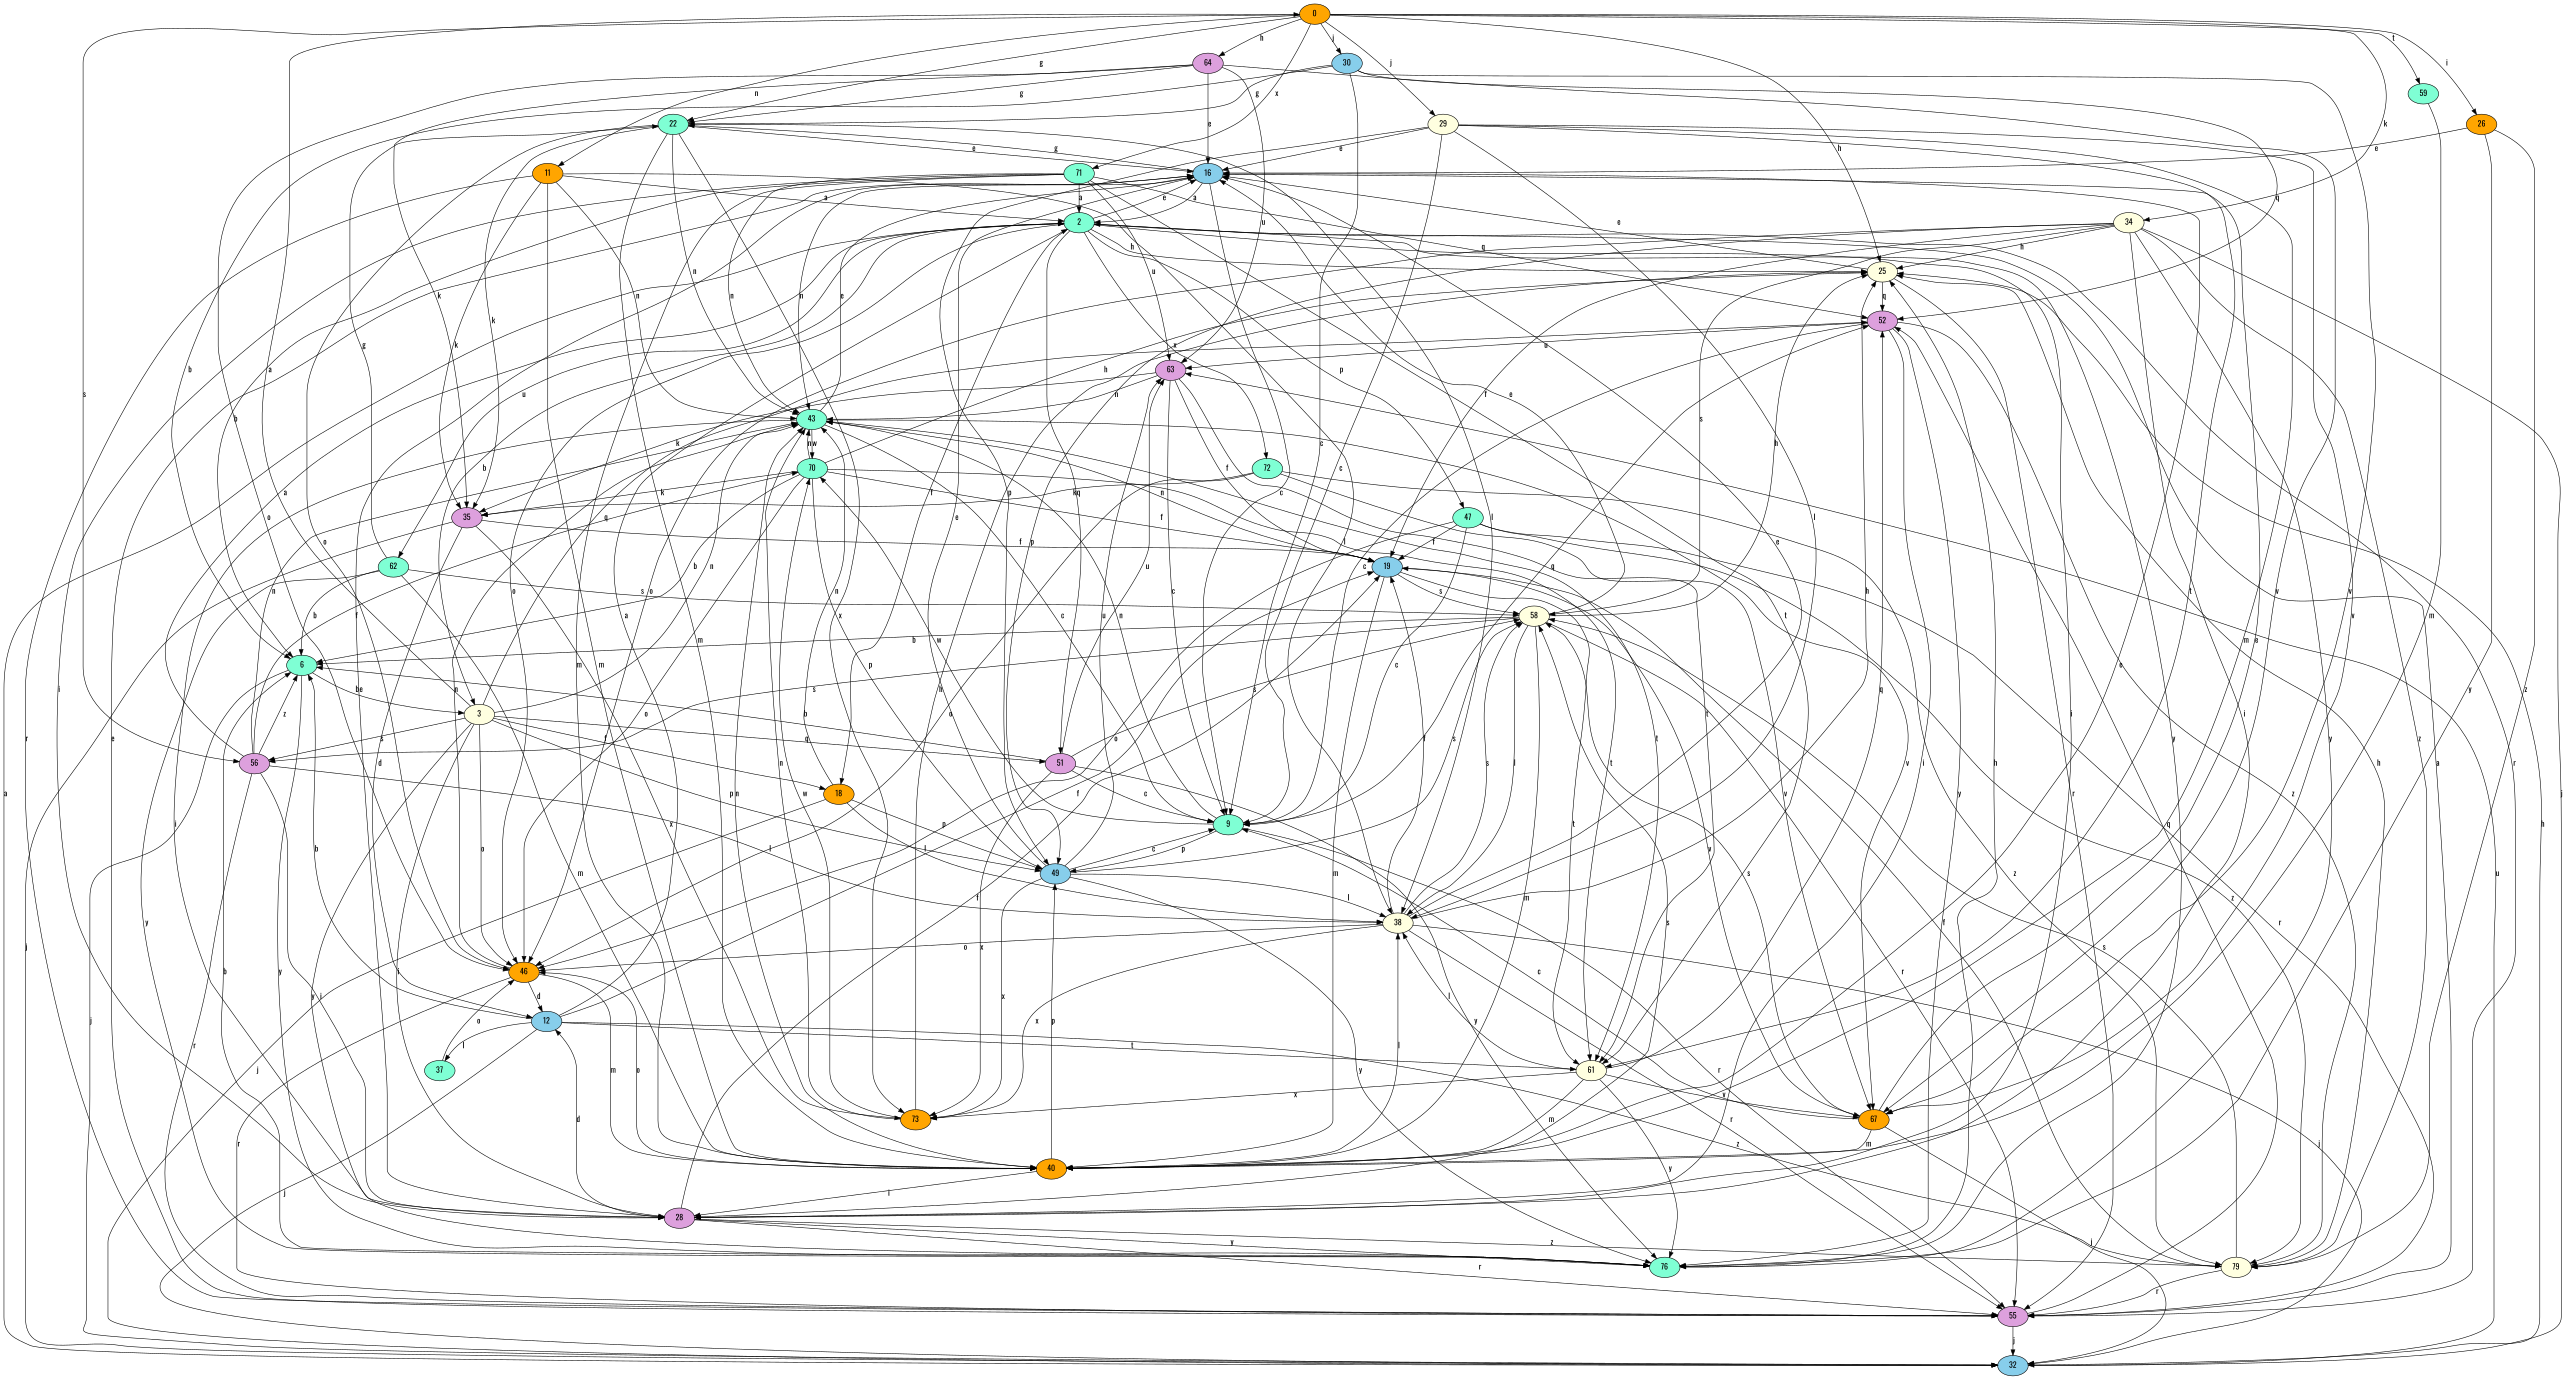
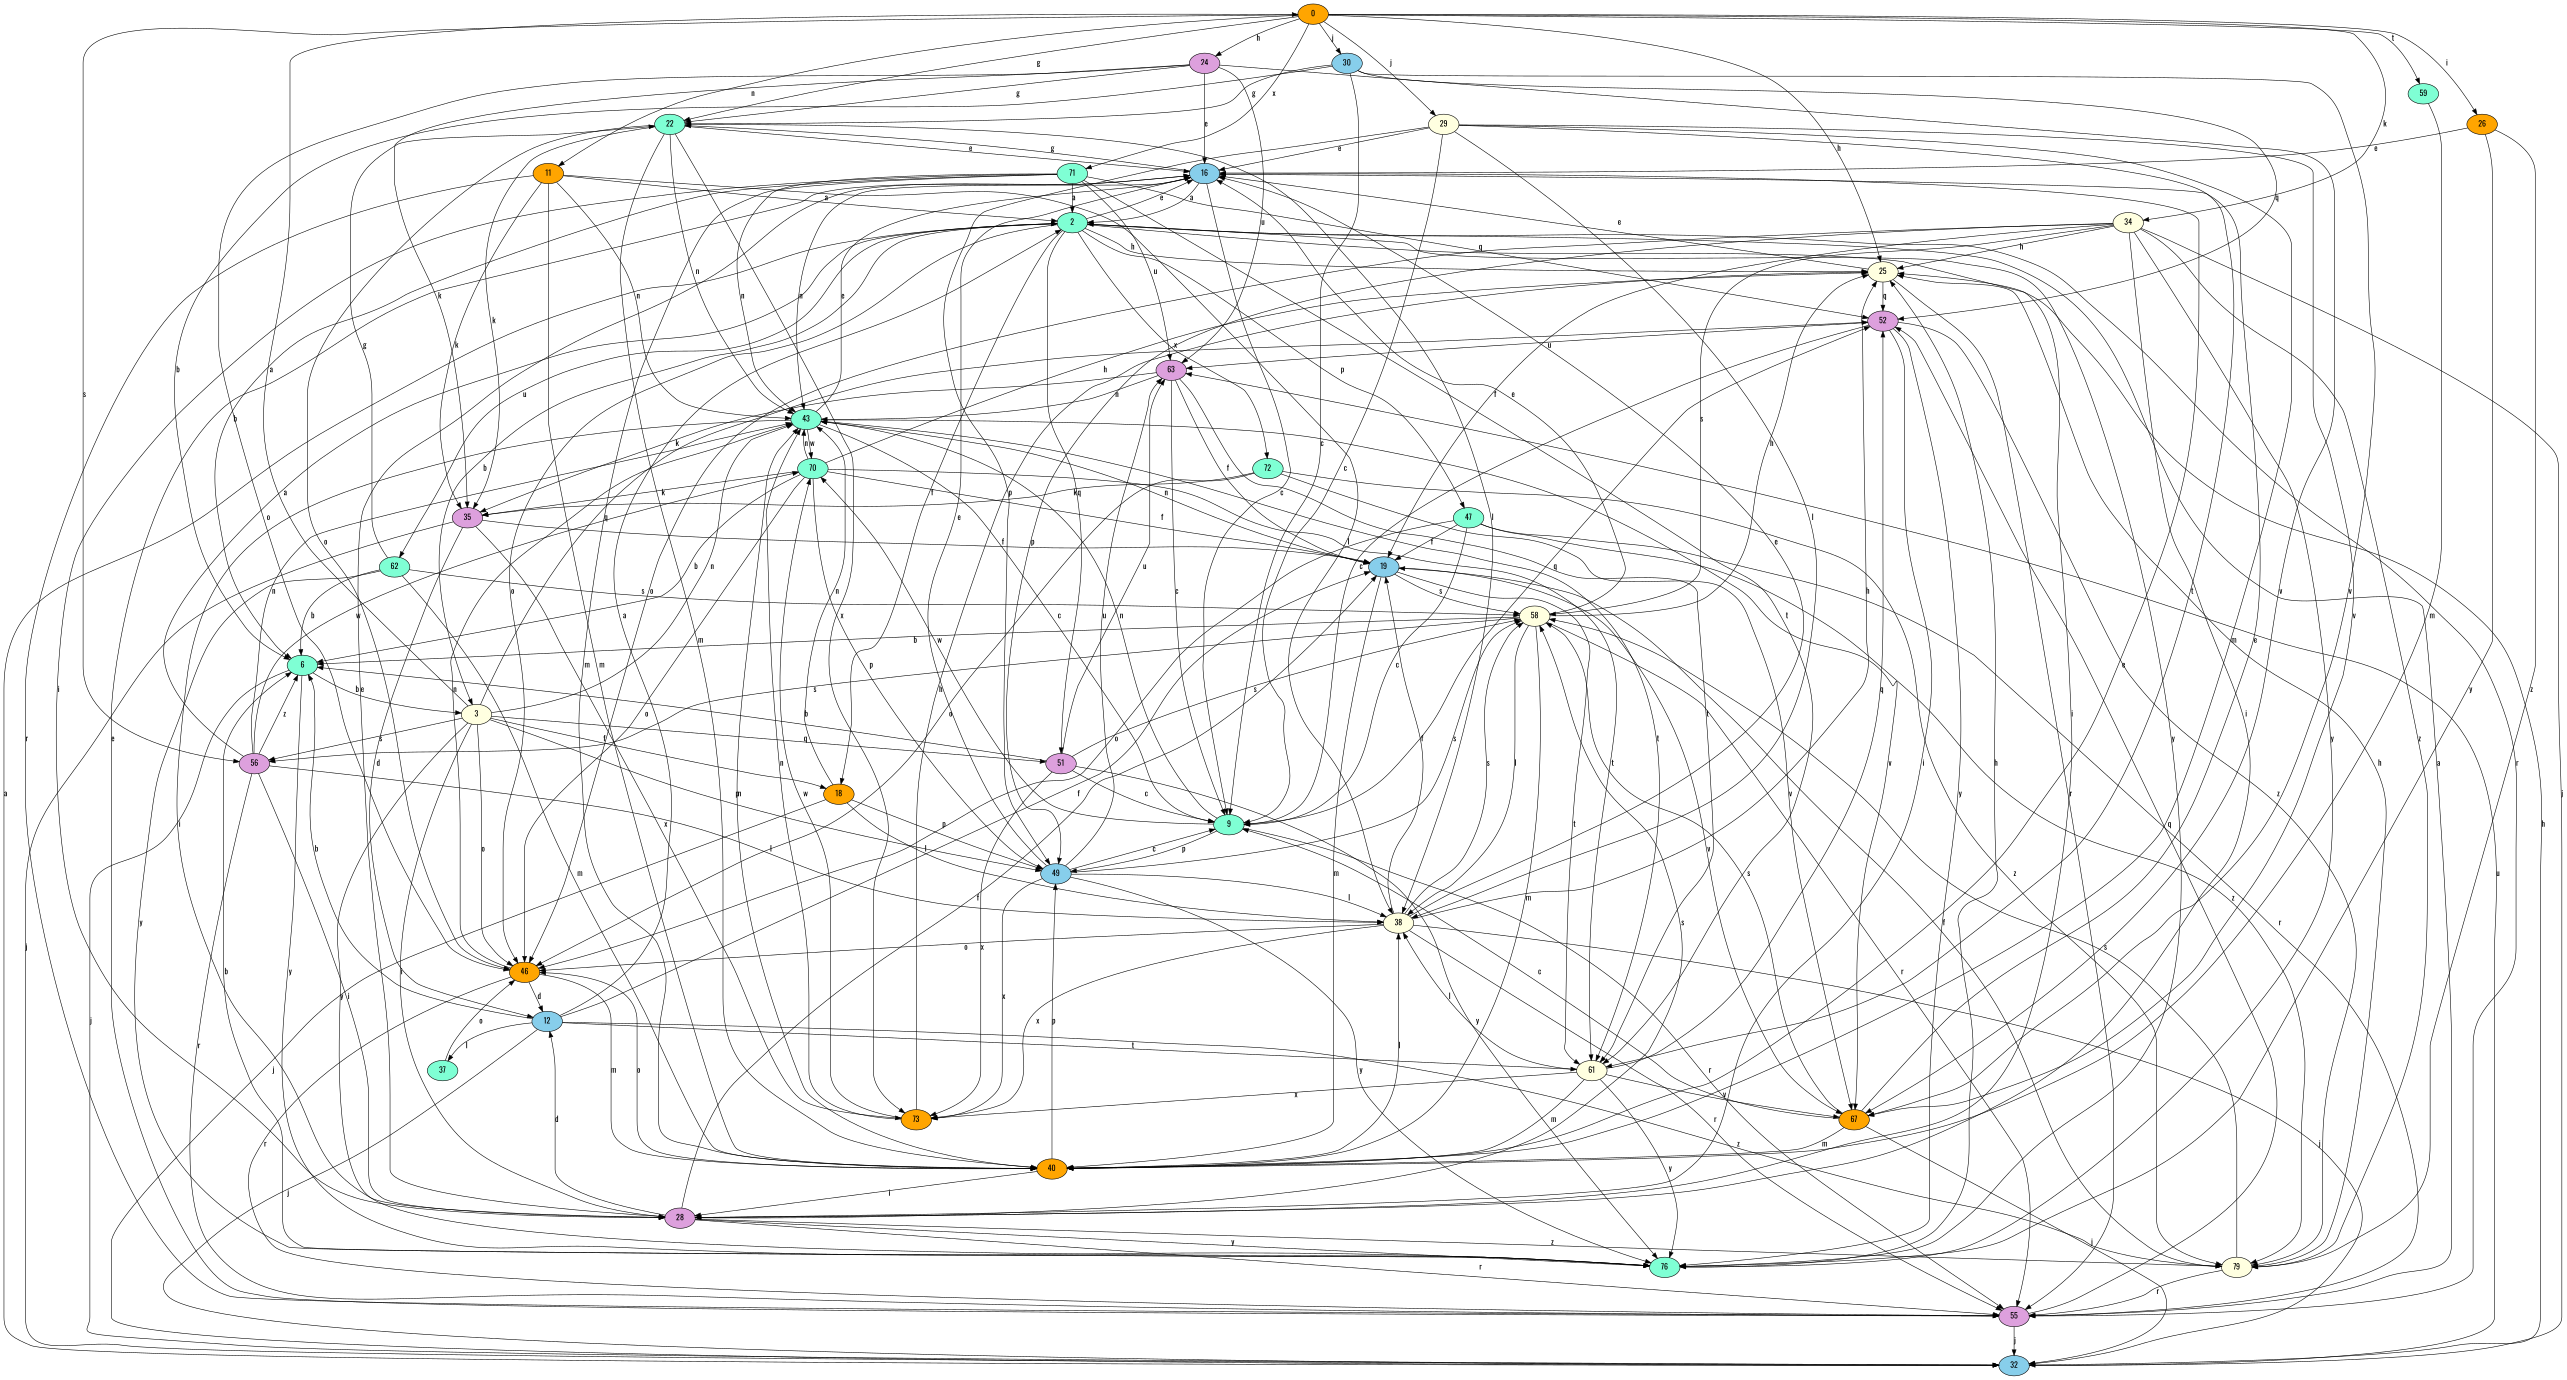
node "64": label "64" -> "24"
edge "56" -> "70": label "f" -> "w"
